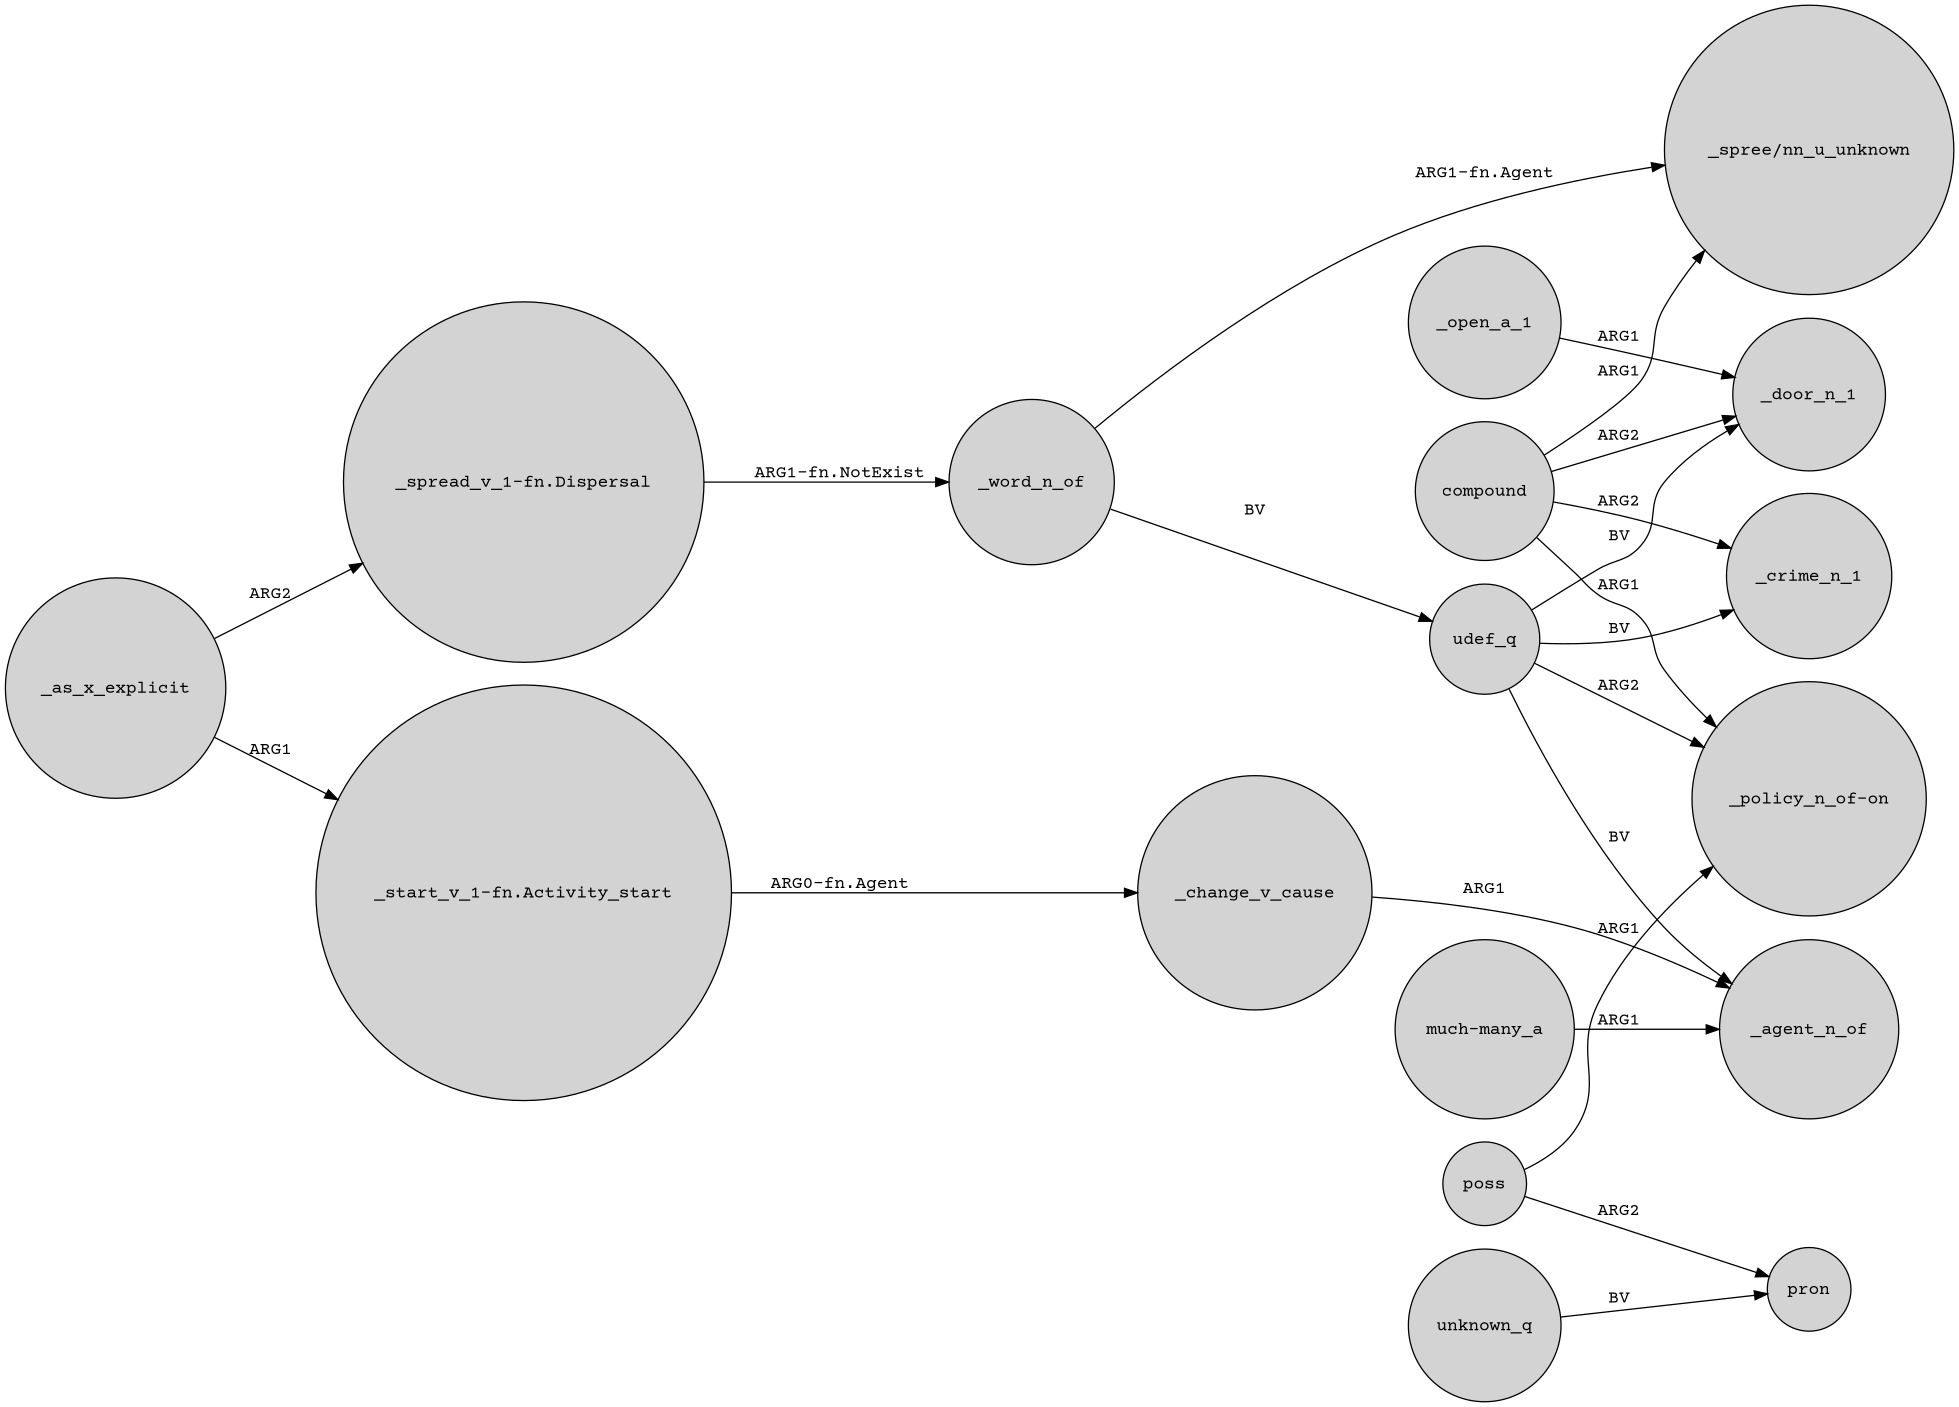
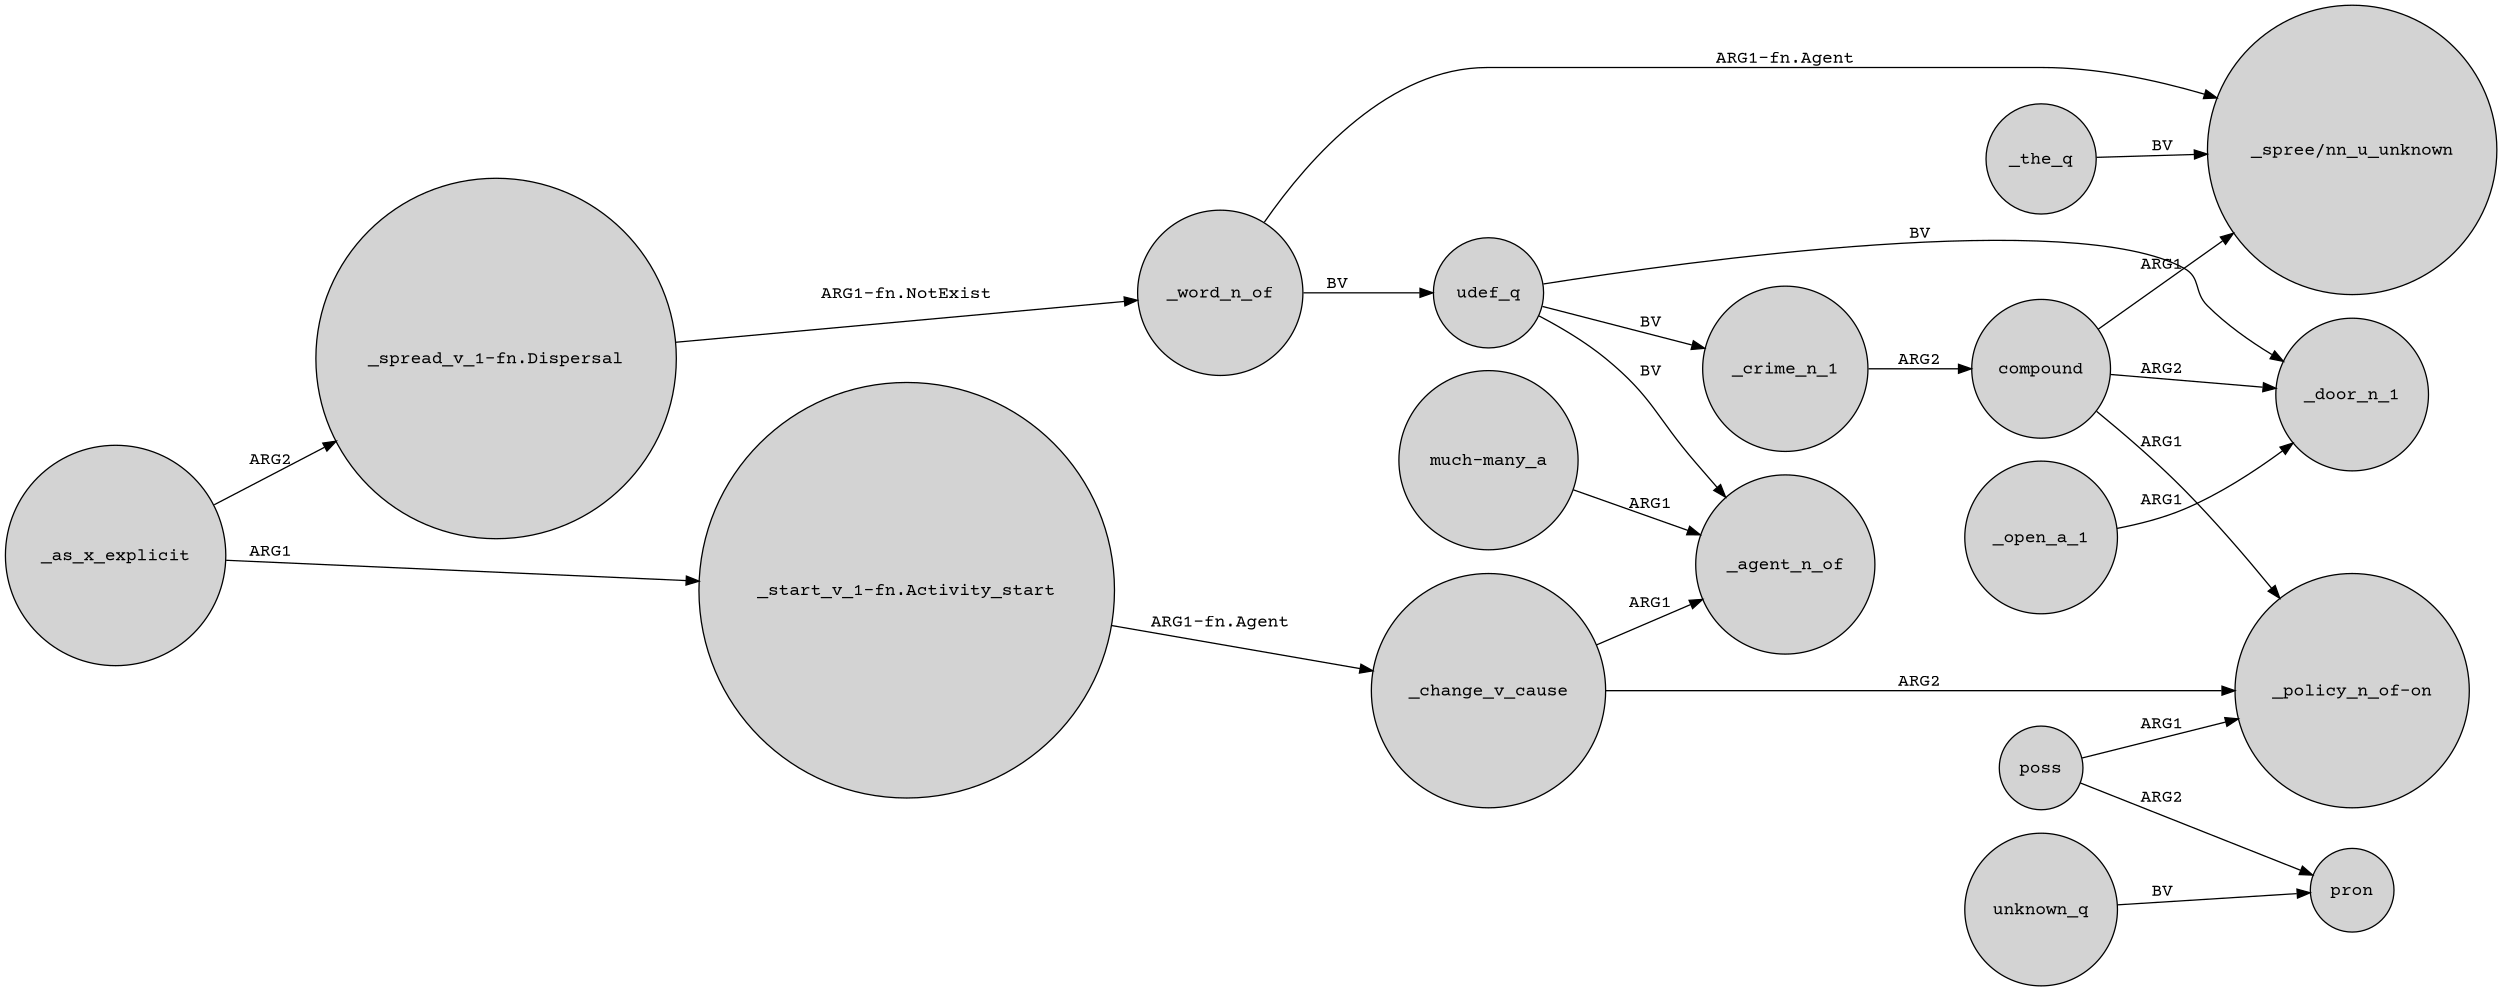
node "_the_q": added
edge "compound" -> "_crime_n_1": reversed
edge "udef_q" -> "_policy_n_of-on": now "_change_v_cause" -> "_policy_n_of-on"
edge "_start_v_1-fn.Activity_start" -> "_change_v_cause": label "ARG0-fn.Agent" -> "ARG1-fn.Agent"
